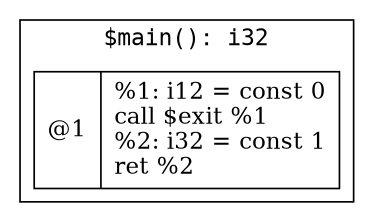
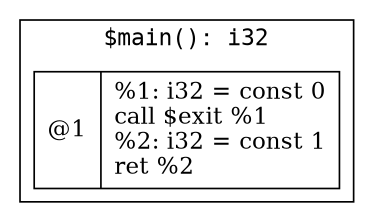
node "@1": text "%1: i12 = const 0" -> "%1: i32 = const 0"
